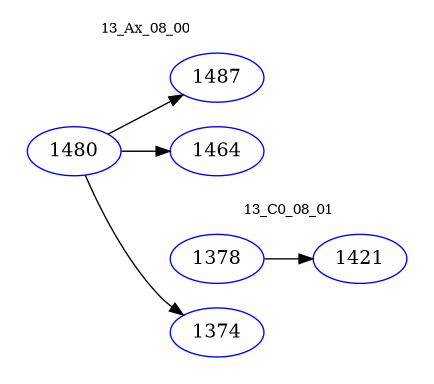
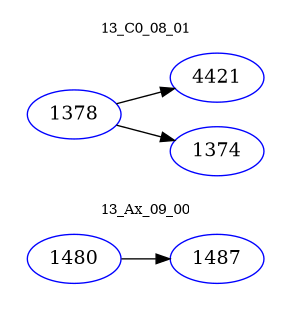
cluster "13_Ax_08_00": label "13_Ax_08_00" -> "13_Ax_09_00"
node "1464": removed
edge "1480" -> "1374": now "1378" -> "1374"
node "1421": label "1421" -> "4421"
